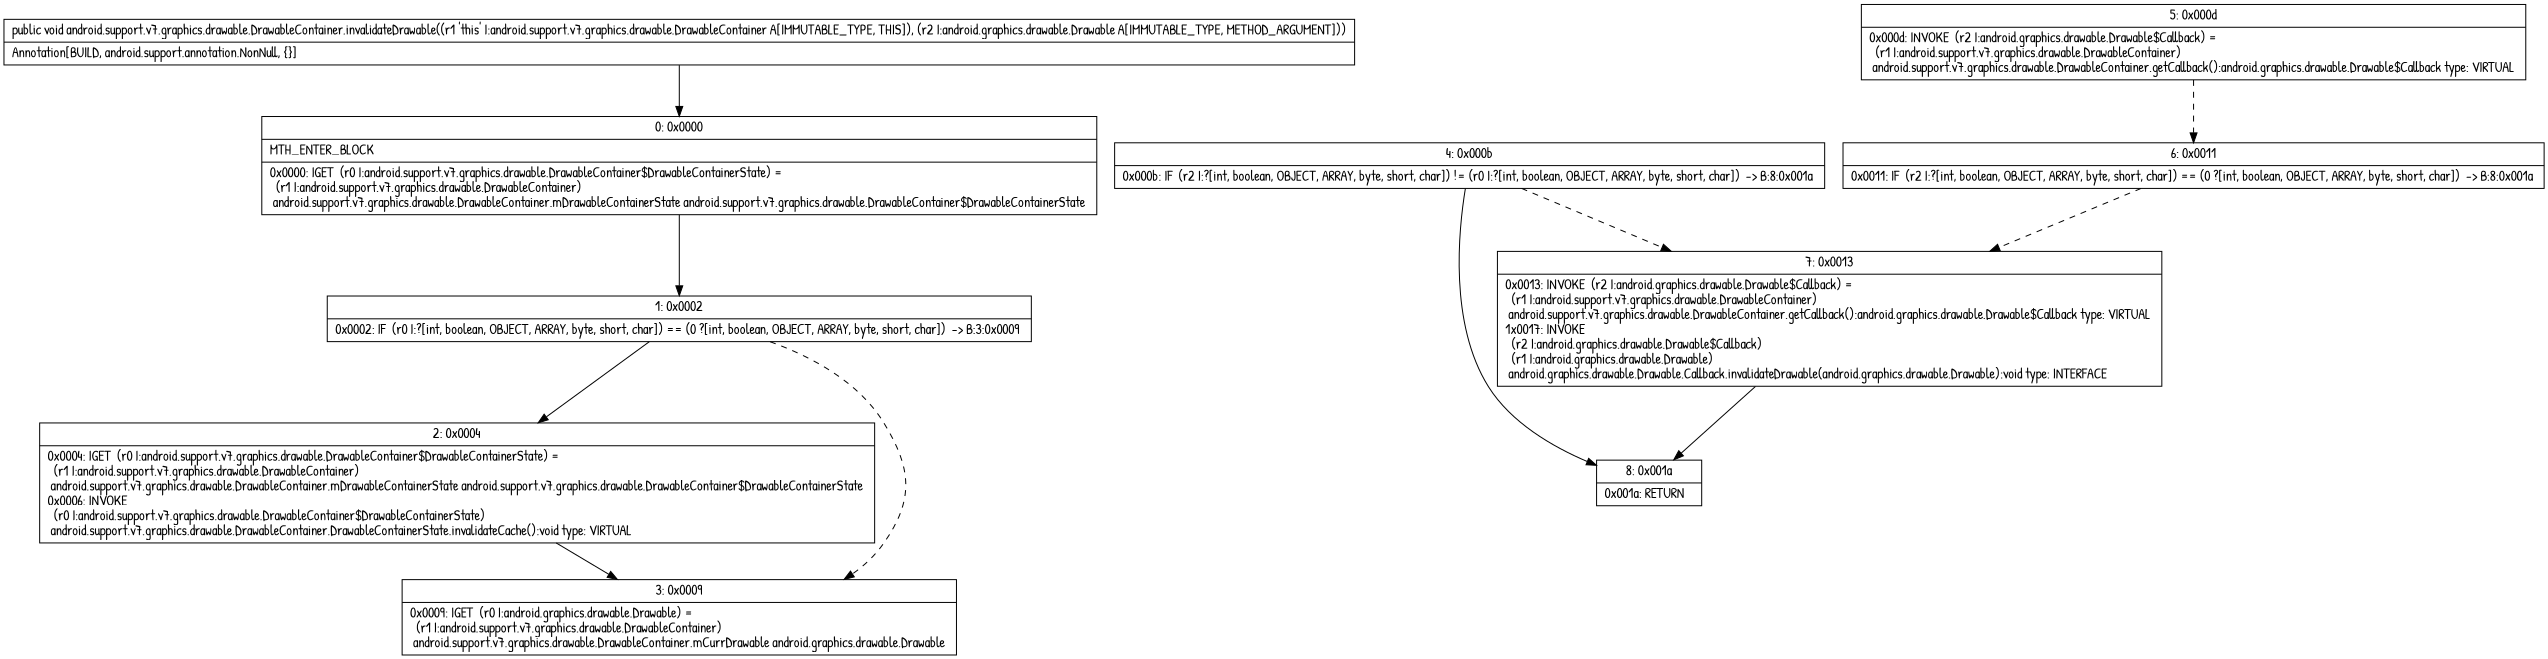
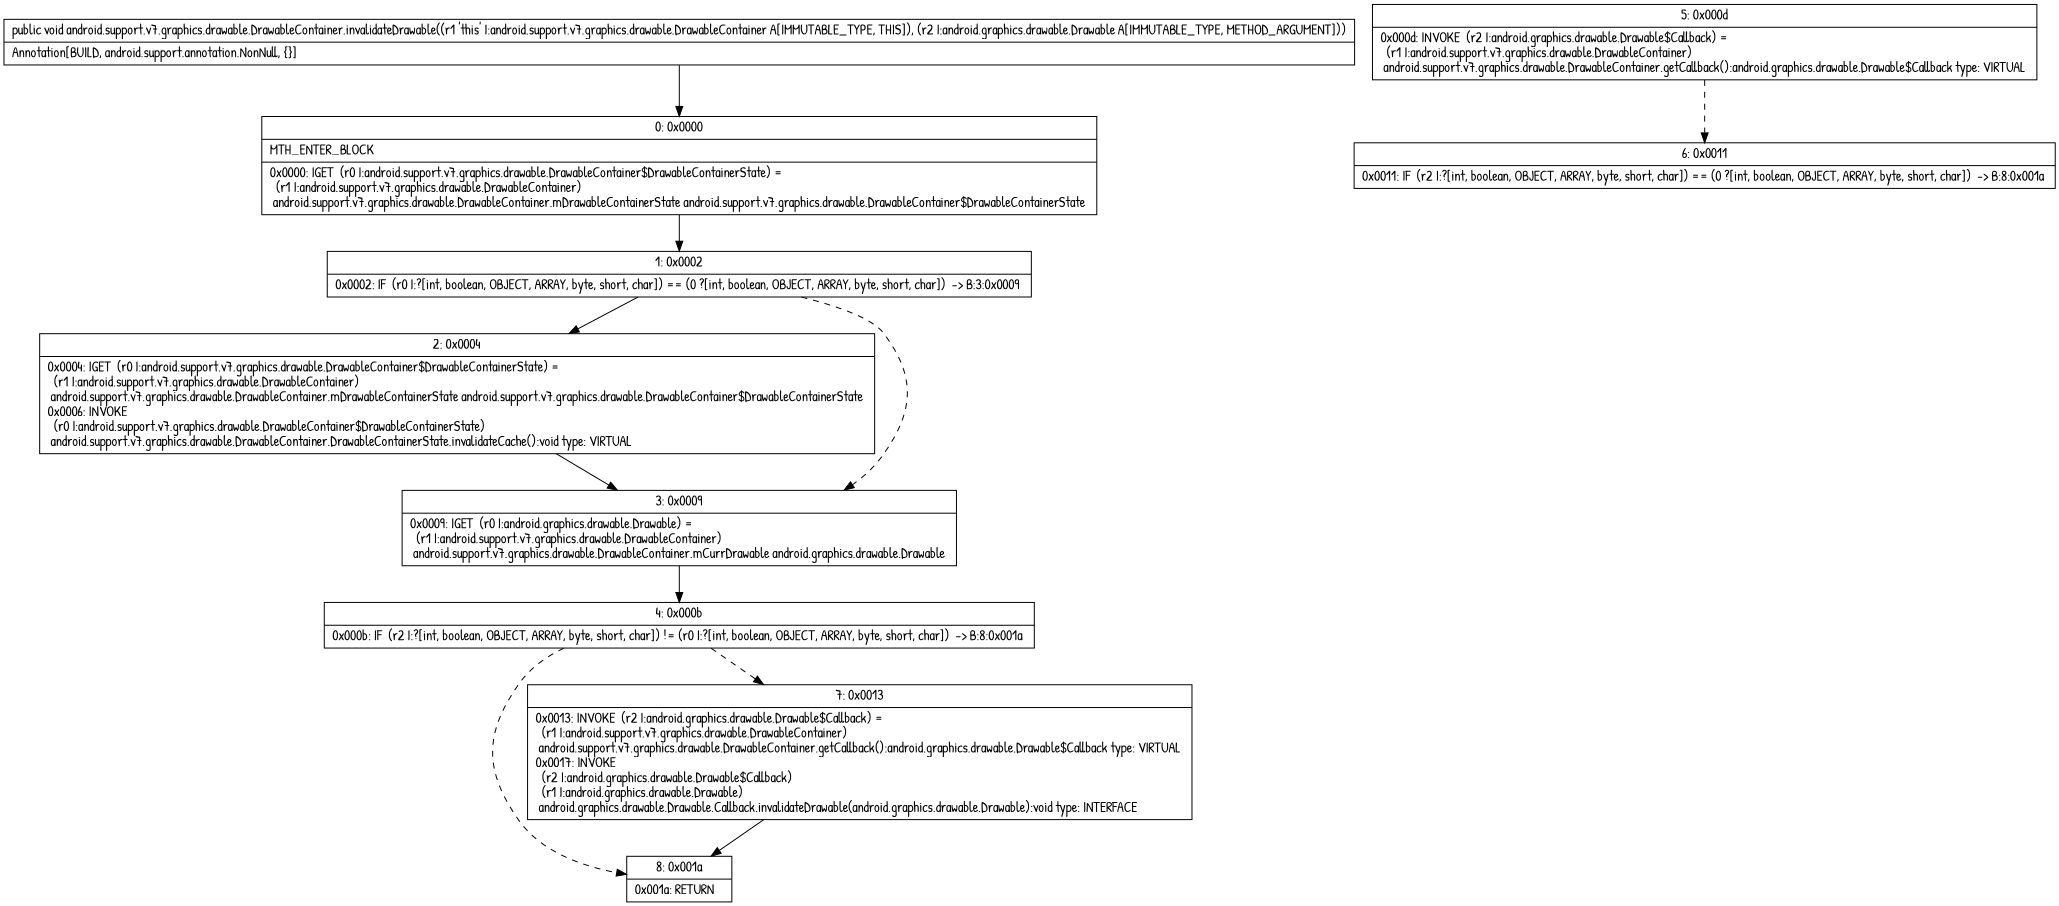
edge "6: 0x0011" -> "7: 0x0013": removed
node "7: 0x0013": text "1x0017: INVOKE" -> "0x0017: INVOKE"
edge "4: 0x000b" -> "8: 0x001a": style solid -> dashed
edge "3: 0x0009" -> "4: 0x000b": added
